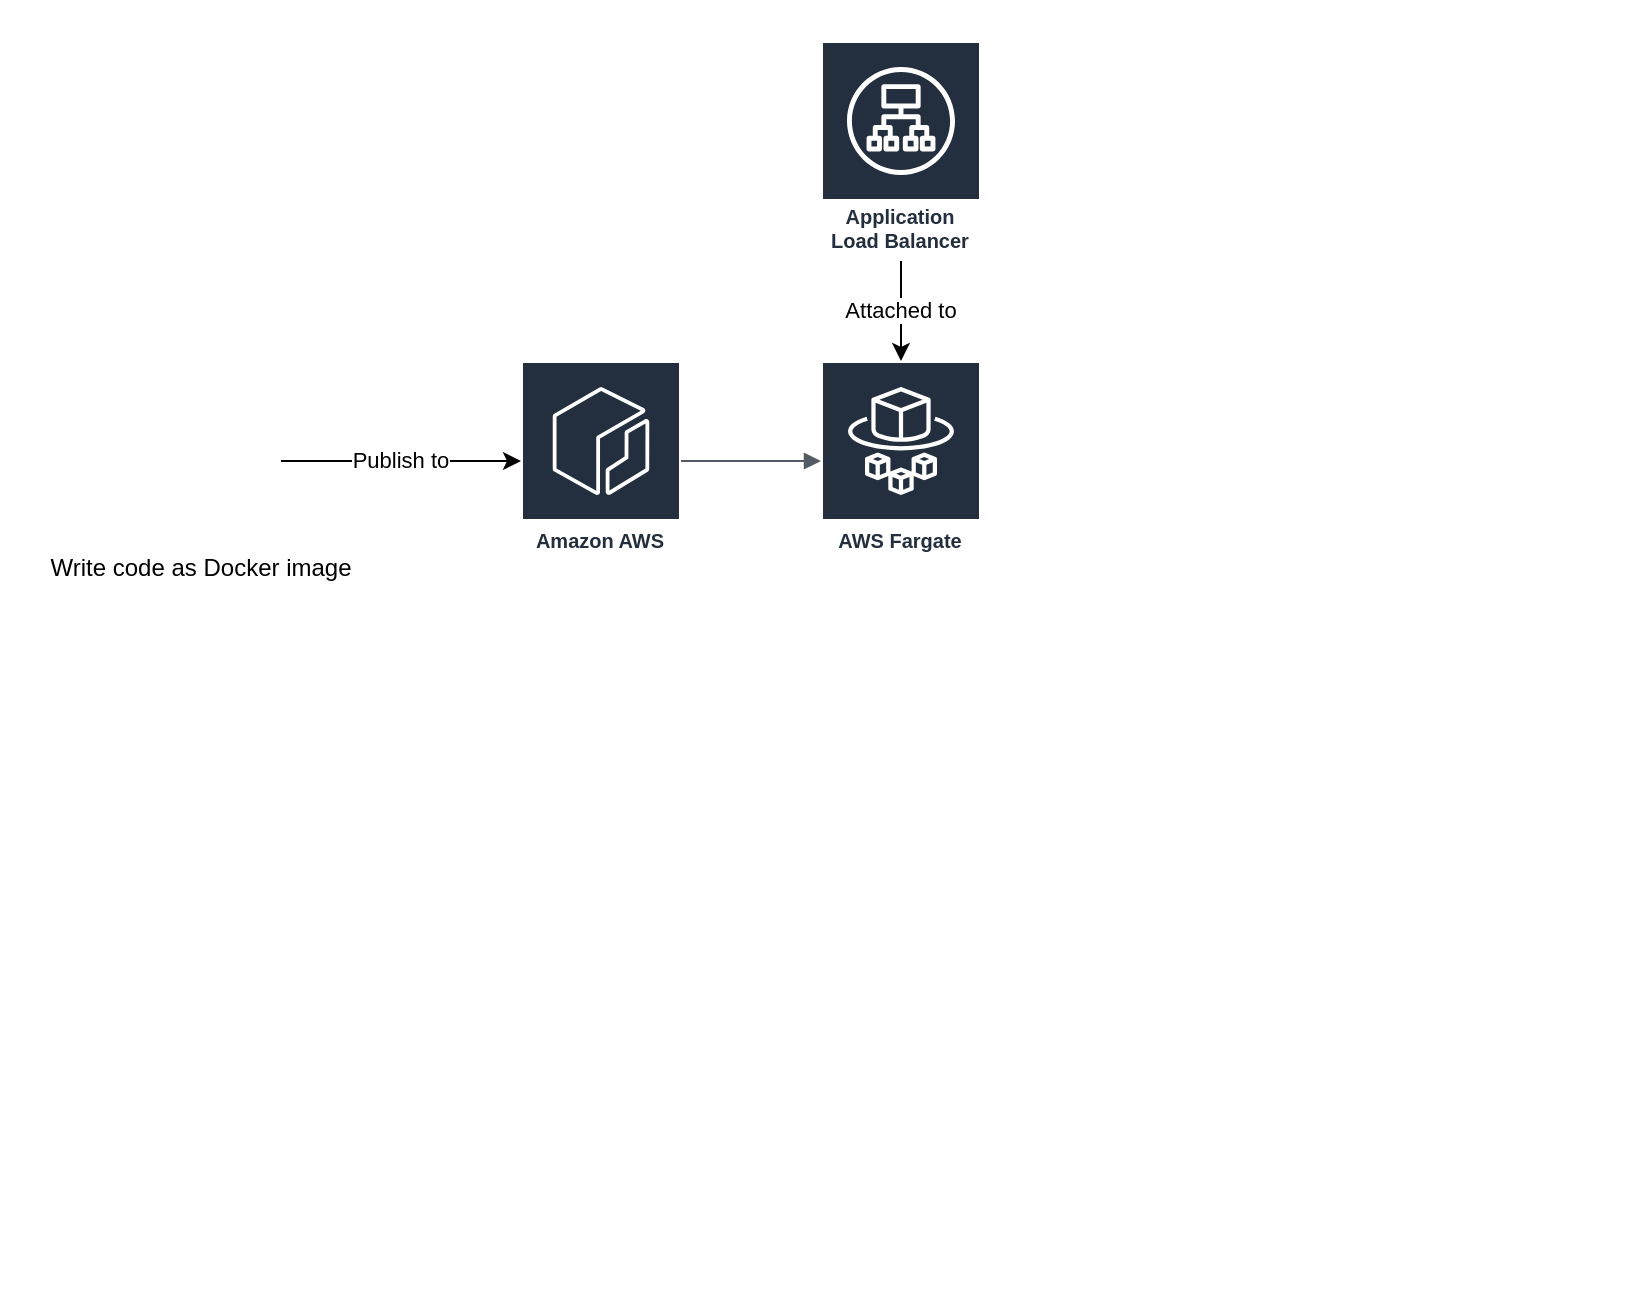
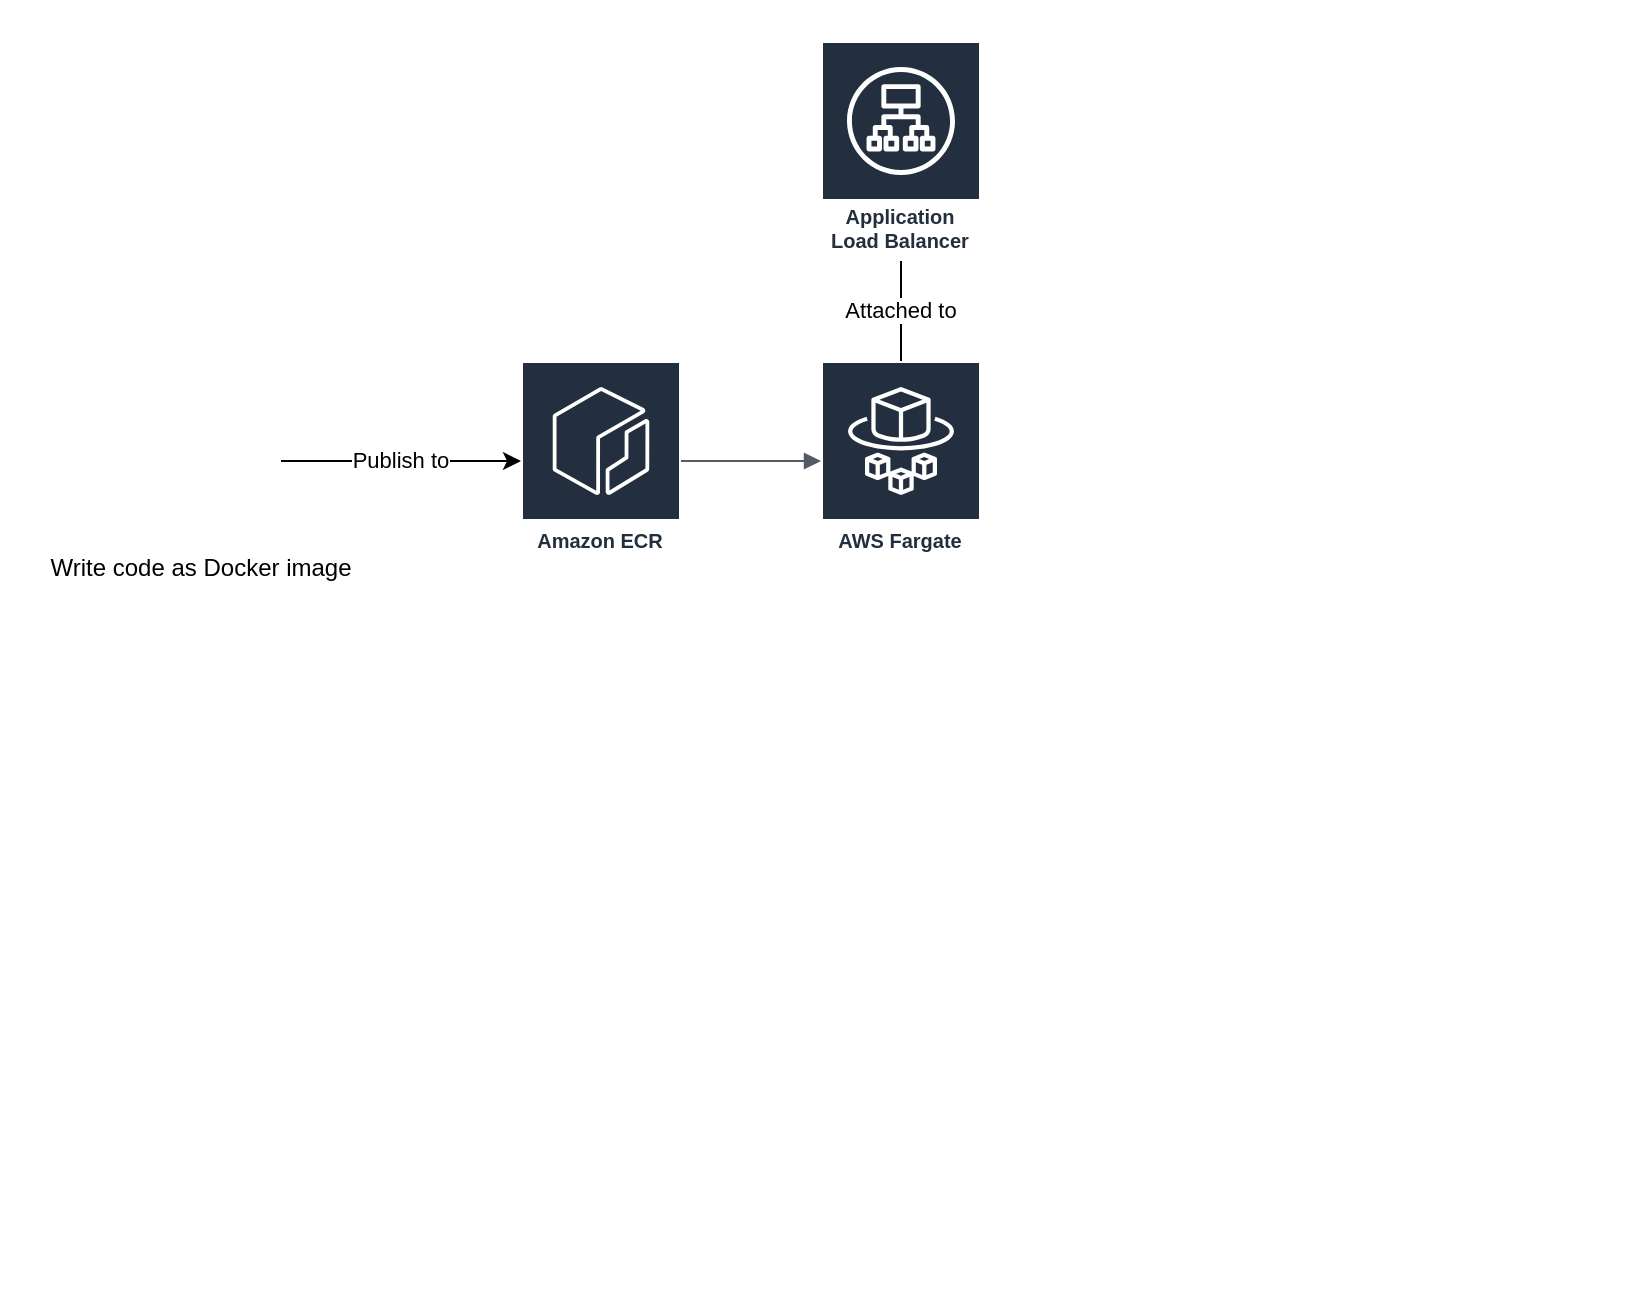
edge "Application Load Balancer" -> "AWS Fargate": arrowhead classic -> none
node "Amazon AWS": label "Amazon AWS" -> "Amazon ECR"
